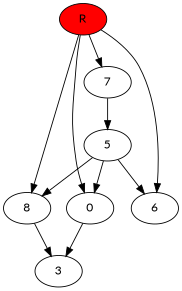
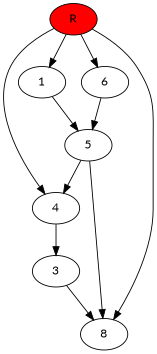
node "7": label "7" -> "1"
edge "5" -> "6": reversed
node "0": label "0" -> "4"
edge "8" -> "3": reversed
